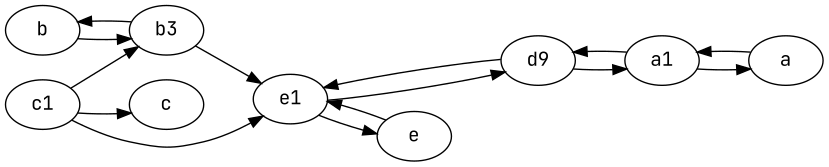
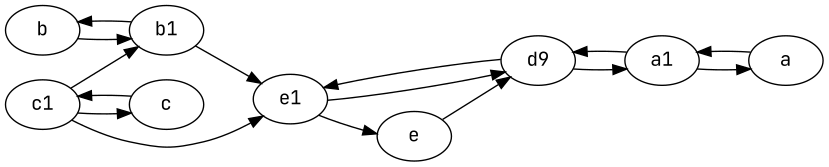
node "b3": label "b3" -> "b1"
edge "c" -> "c1": added
edge "e" -> "e1": now "e" -> "d9"
